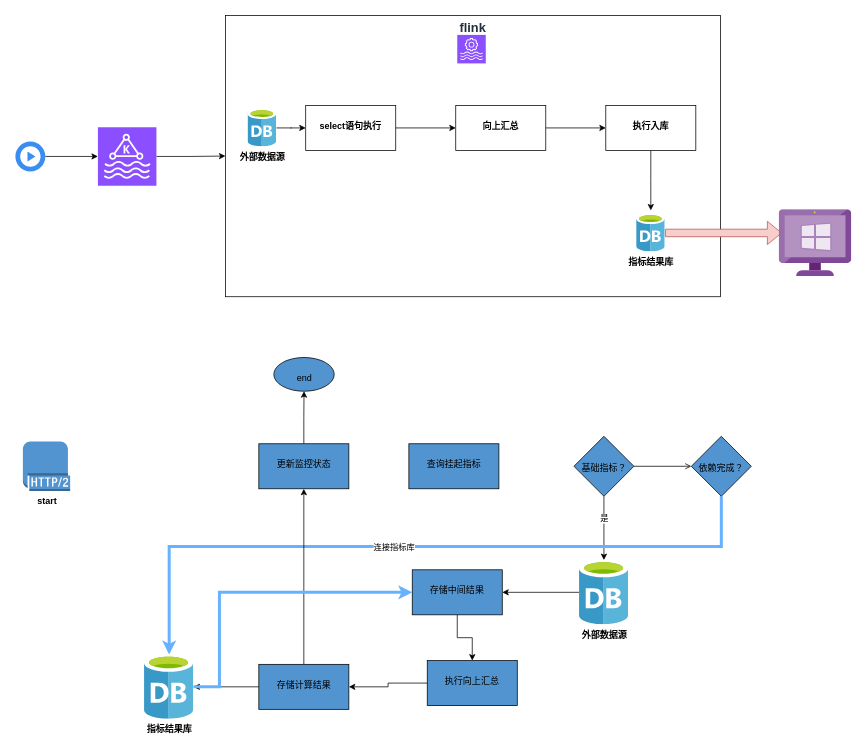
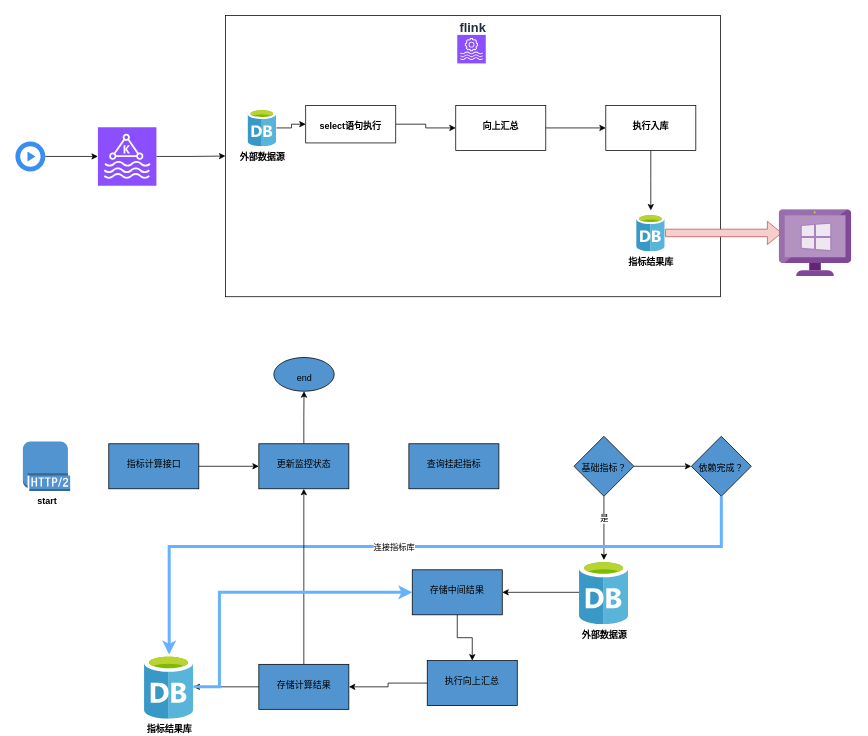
node "select语句执行": size 90x45 -> 90x38
node "指标计算接口": added
edge "指标计算接口" -> "更新监控状态": added
edge "基础指标？" -> "依赖完成？": arrowhead open -> classic
